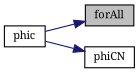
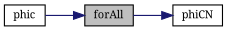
edge "phic" -> "phiCN": now "forAll" -> "phiCN"
